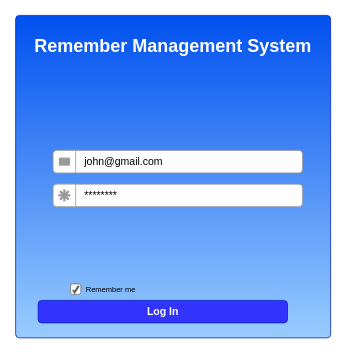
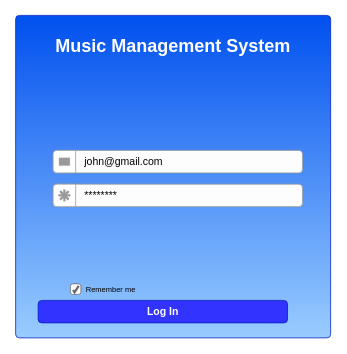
node "Remember Management System": label "Remember Management System" -> "Music Management System"
